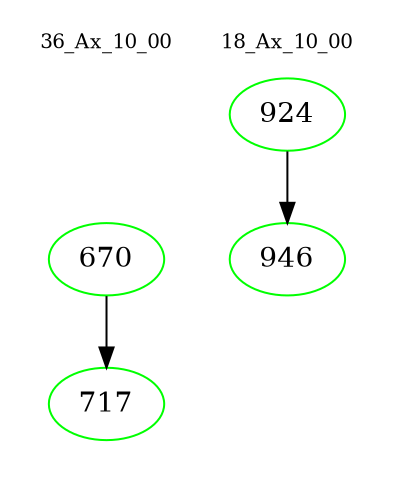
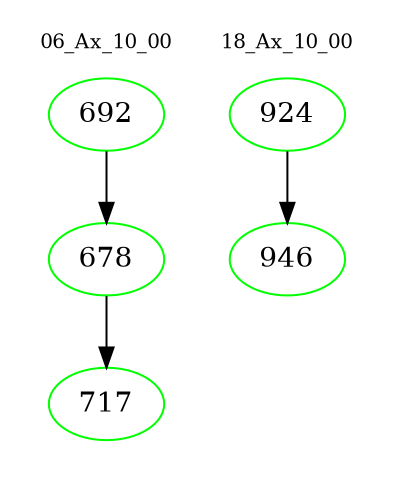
cluster "36_Ax_10_00": label "36_Ax_10_00" -> "06_Ax_10_00"
node "692": added
node "670": label "670" -> "678"
